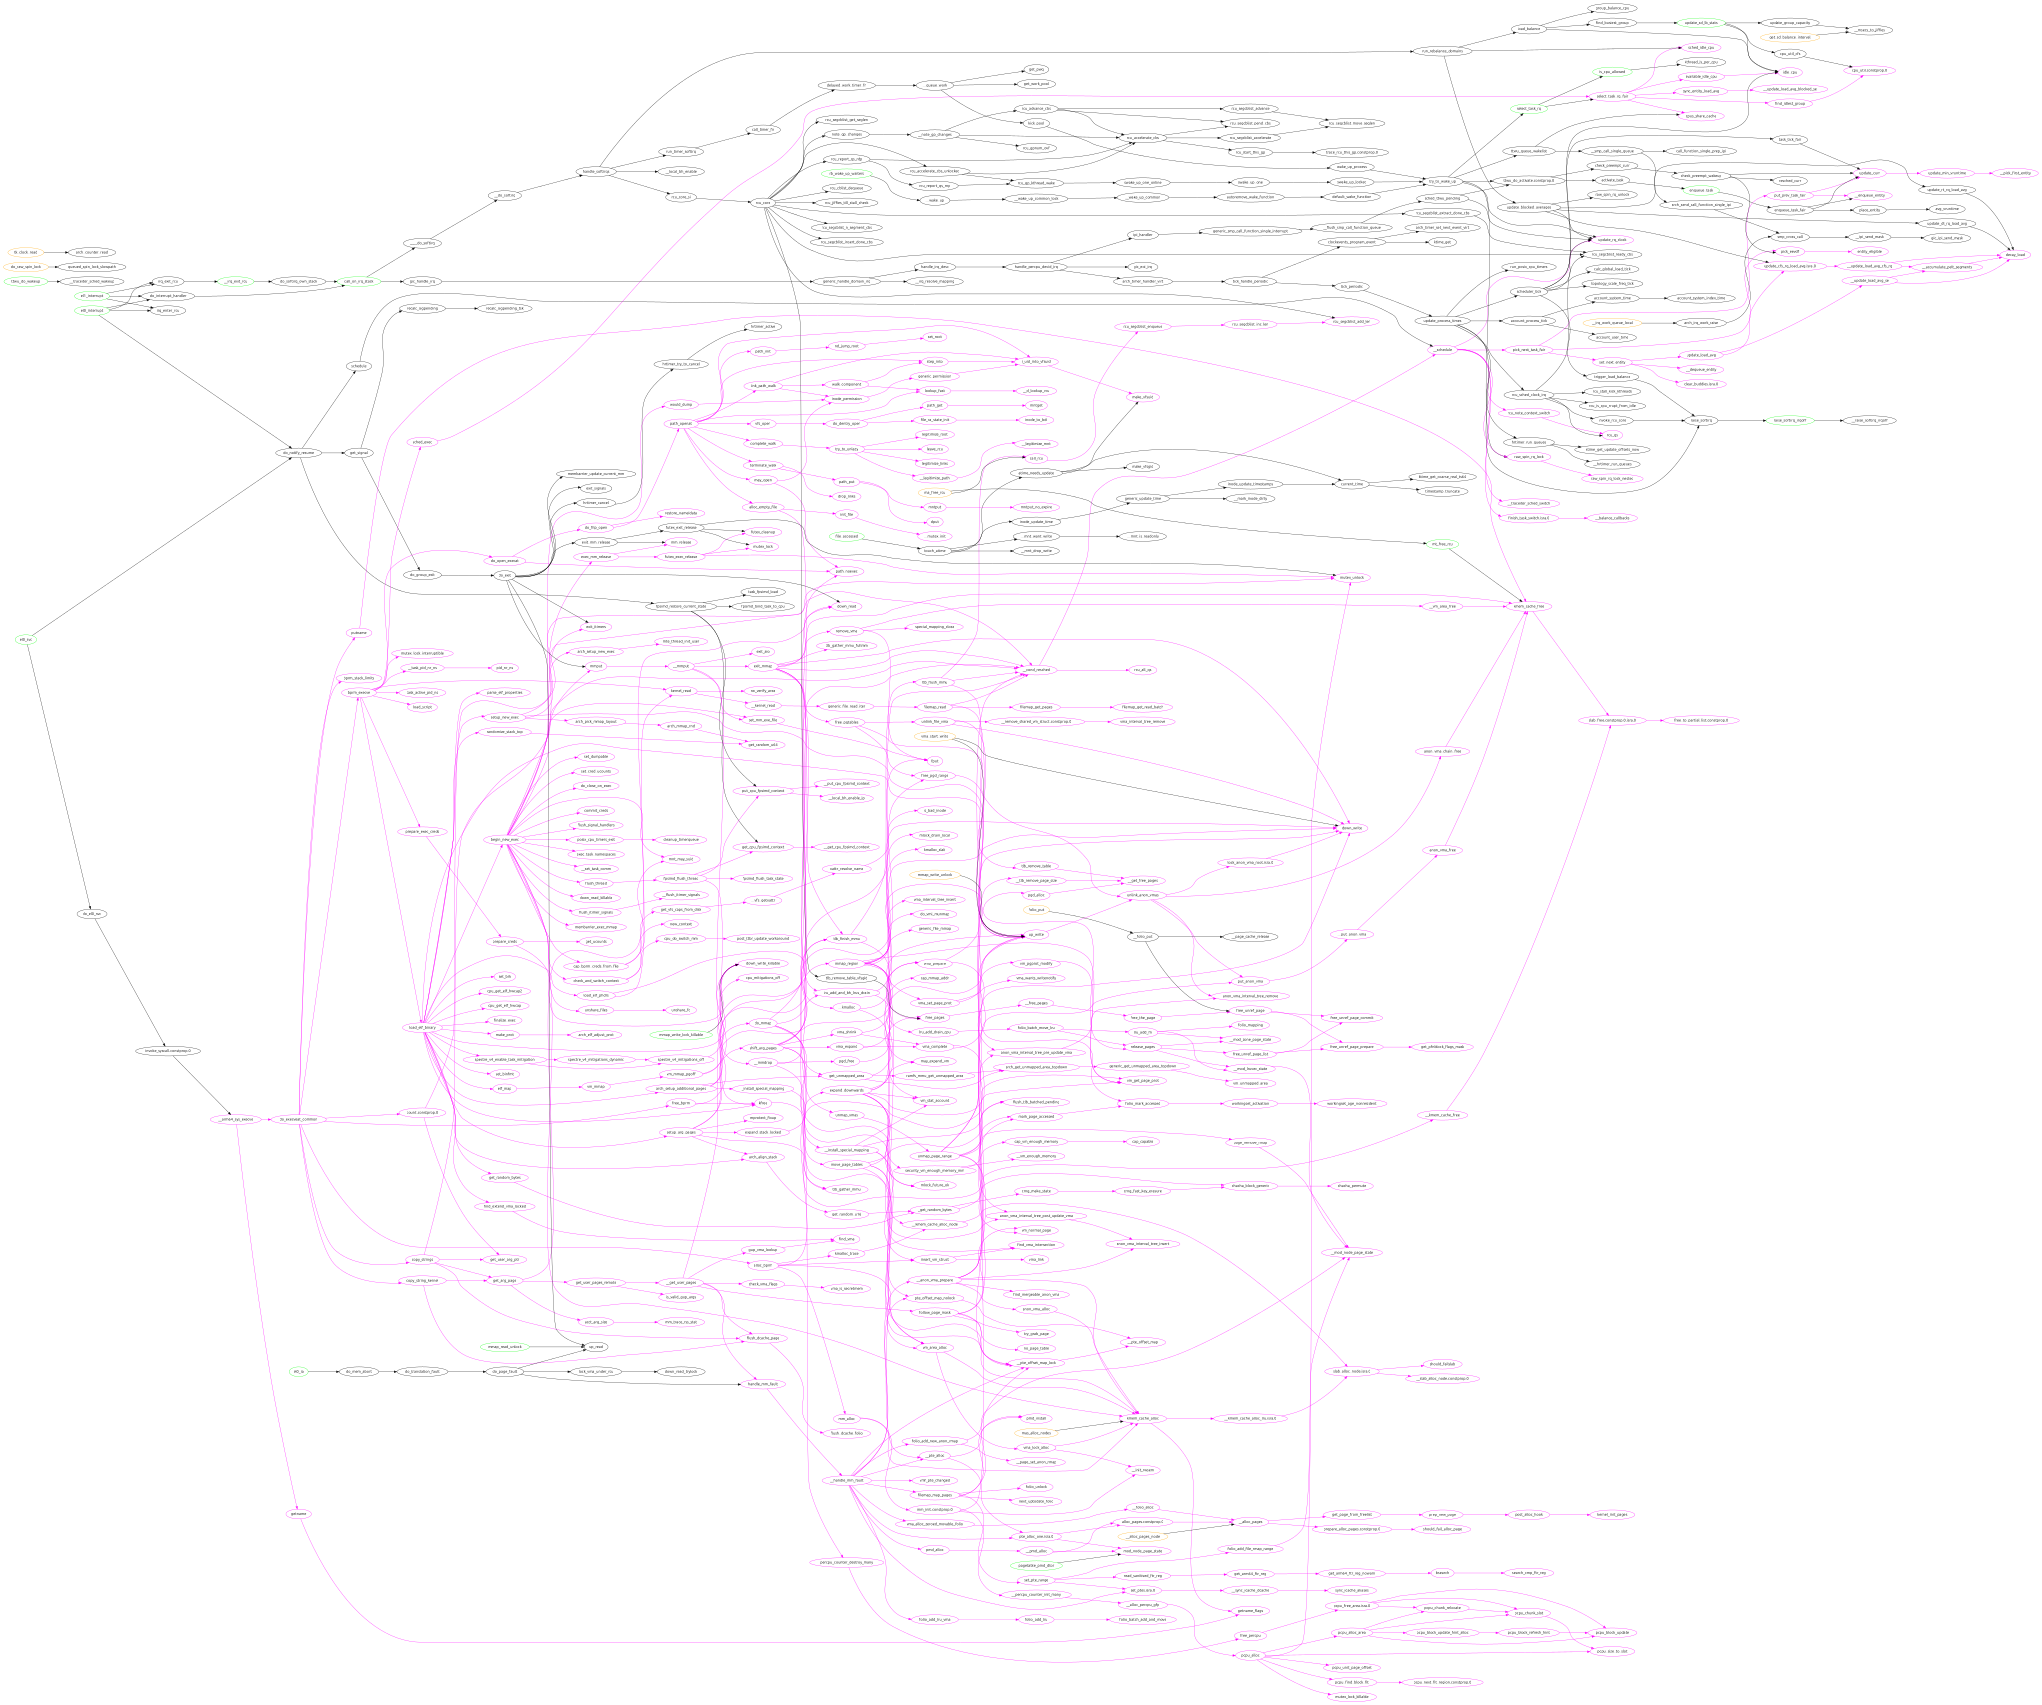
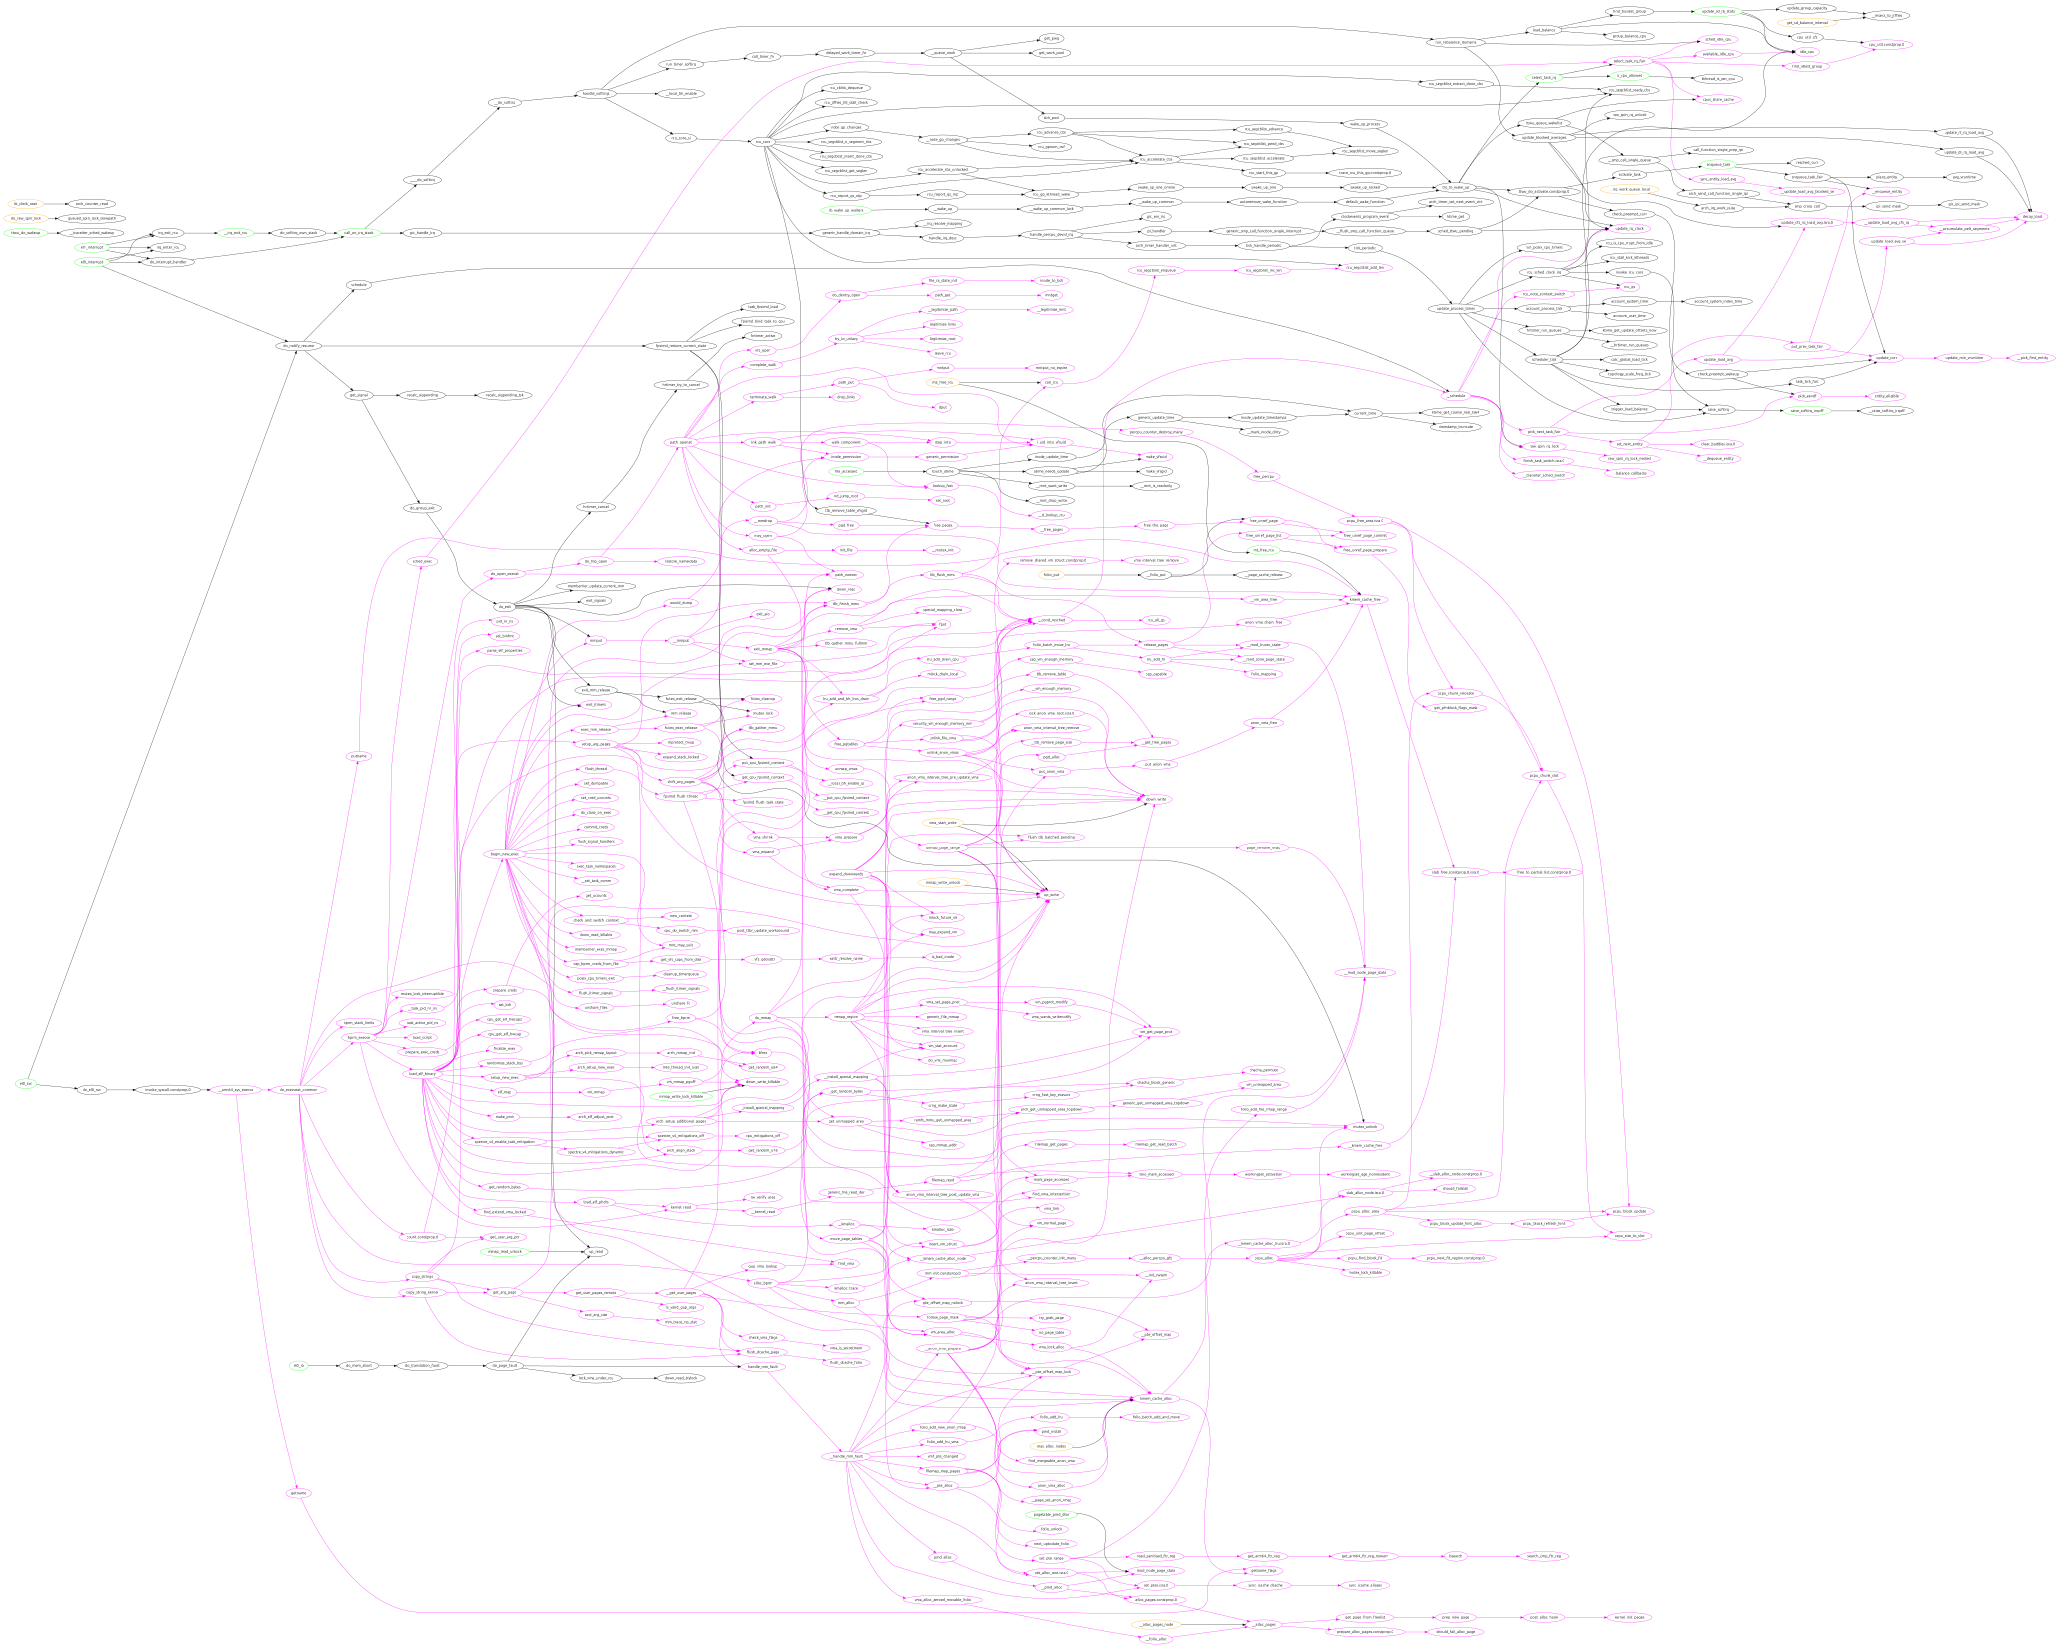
edge "check_preempt_wakeup" -> "resched_curr": now "enqueue_task" -> "resched_curr"
edge "up_write" -> "unlink_anon_vmas": reversed
edge "expand_stack_locked" -> "expand_downwards": removed
